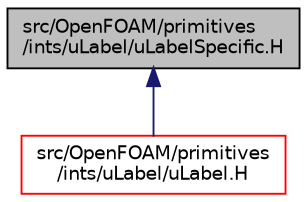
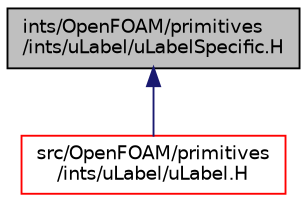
node "src/OpenFOAM/primitives /ints/uLabel/uLabelSpecific.H": label "src/OpenFOAM/primitives /ints/uLabel/uLabelSpecific.H" -> "ints/OpenFOAM/primitives /ints/uLabel/uLabelSpecific.H"
